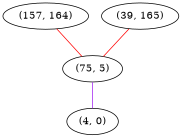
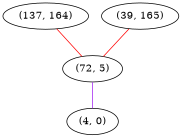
node "(157, 164)": label "(157, 164)" -> "(137, 164)"
node "(75, 5)": label "(75, 5)" -> "(72, 5)"
